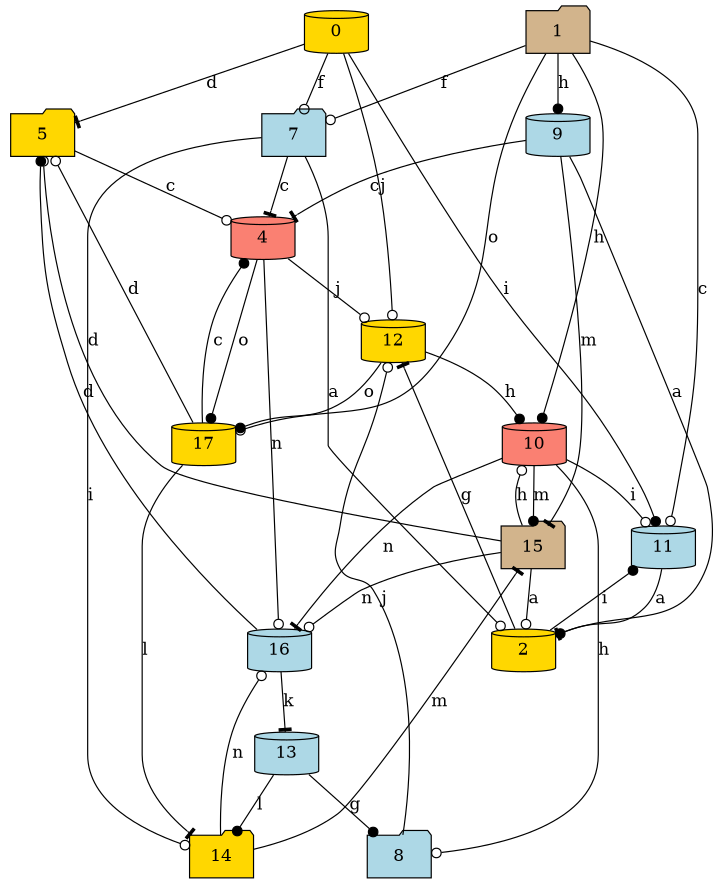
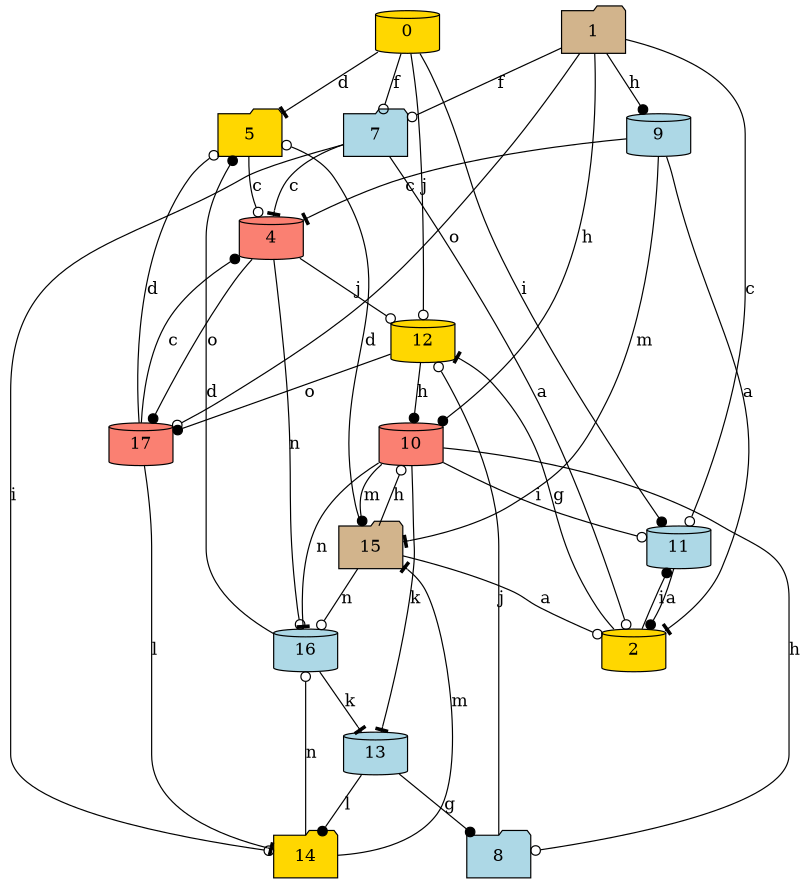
node "17": fillcolor gold -> salmon
edge "10" -> "13": added, label "k"
